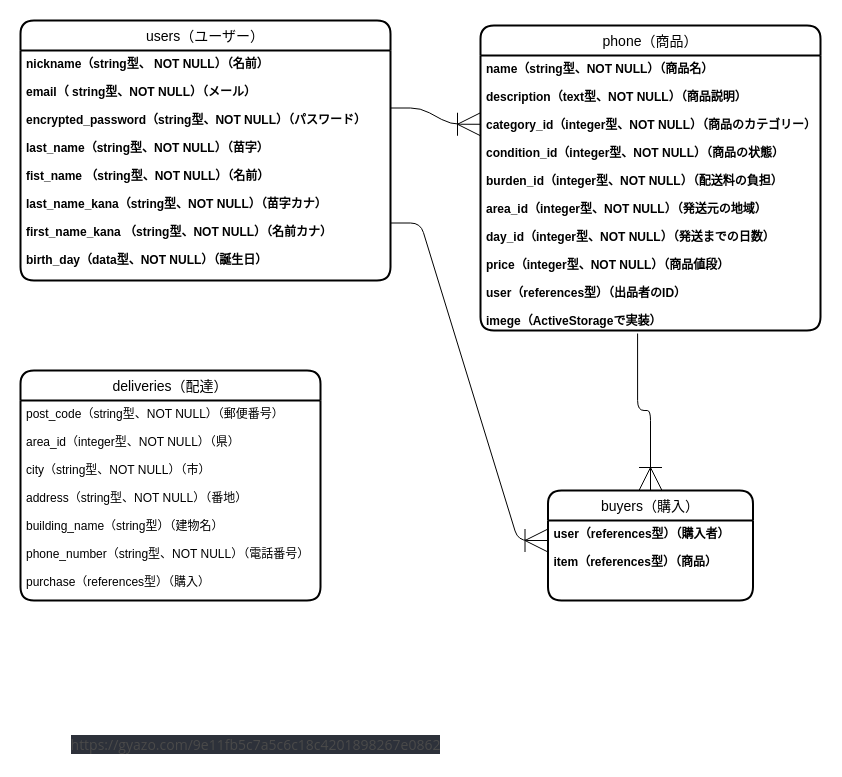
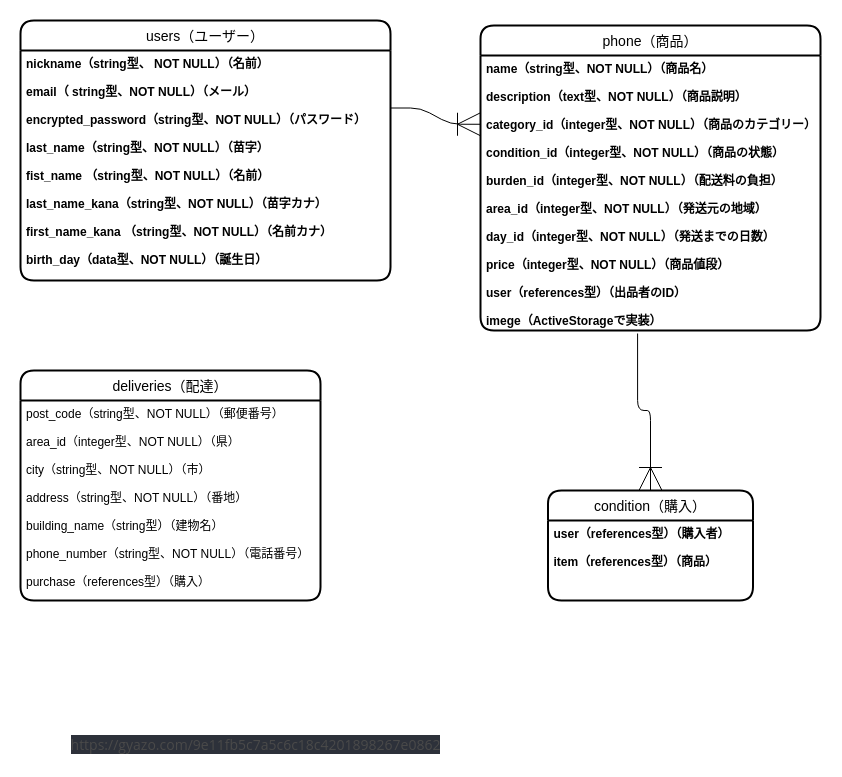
edge "nickname（string型、 NOT NULL）（名前） email（ string型、NOT NULL）（メール） encrypted_password（string型、NOT NULL）（パスワード） last_name（string型、NOT NULL）（苗字） fist_name （string型、NOT NULL）（名前） last_name_kana（string型、NOT NULL）（苗字カナ） first_name_kana （string型、NOT NULL）（名前カナ） birth_day（data型、NOT NULL）（誕生日）" -> "user（references型）（購入者） item（references型）（商品）": removed
node "buyers（購入）": label "buyers（購入）" -> "condition（購入）"
